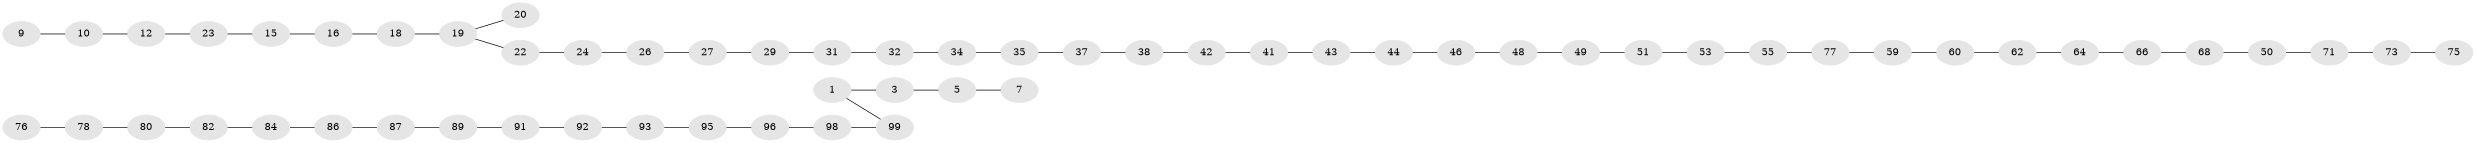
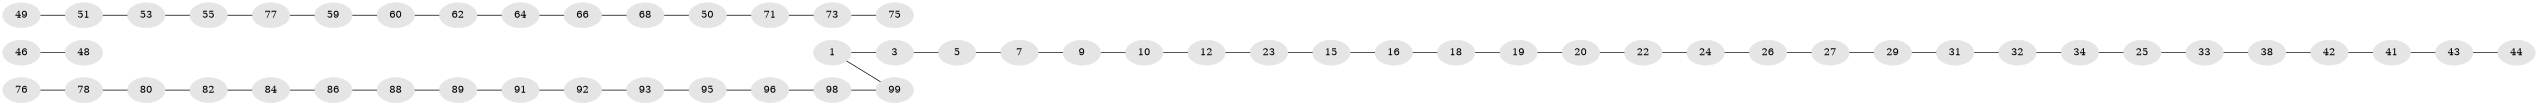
edge "19" -- "22": now "20" -- "22"
node "35": label "35" -> "25"
edge "7" -- "9": added
node "37": label "37" -> "33"
edge "44" -- "46": removed
edge "48" -- "49": removed
node "87": label "87" -> "88"
